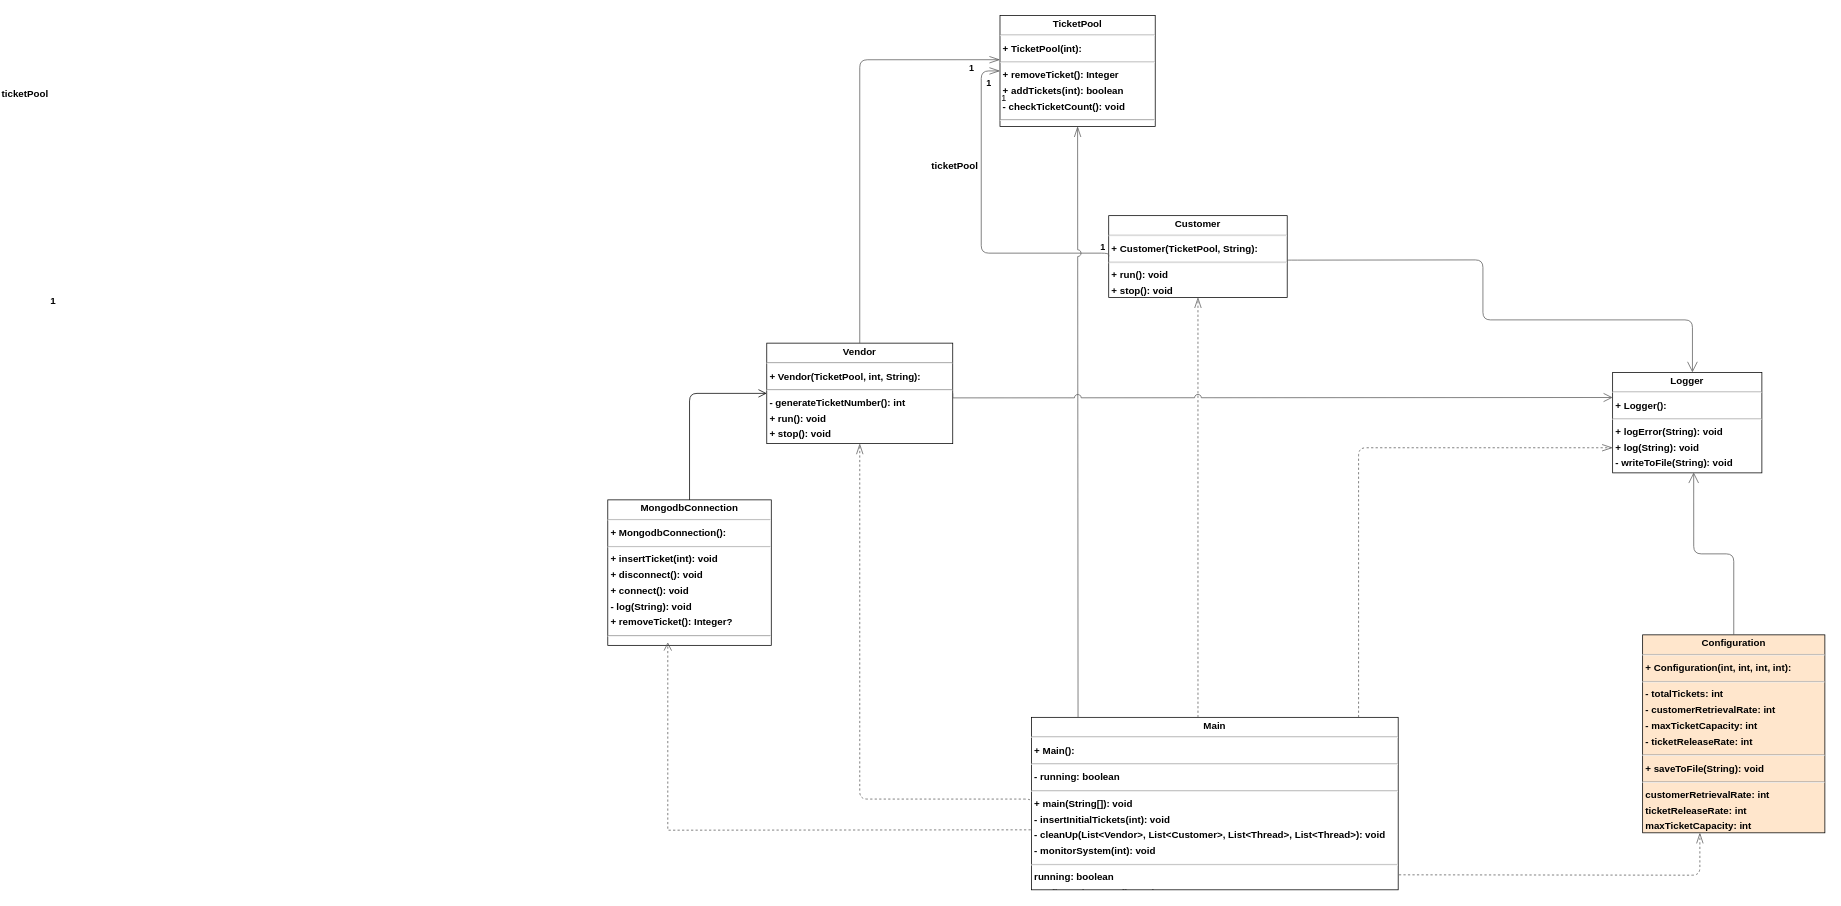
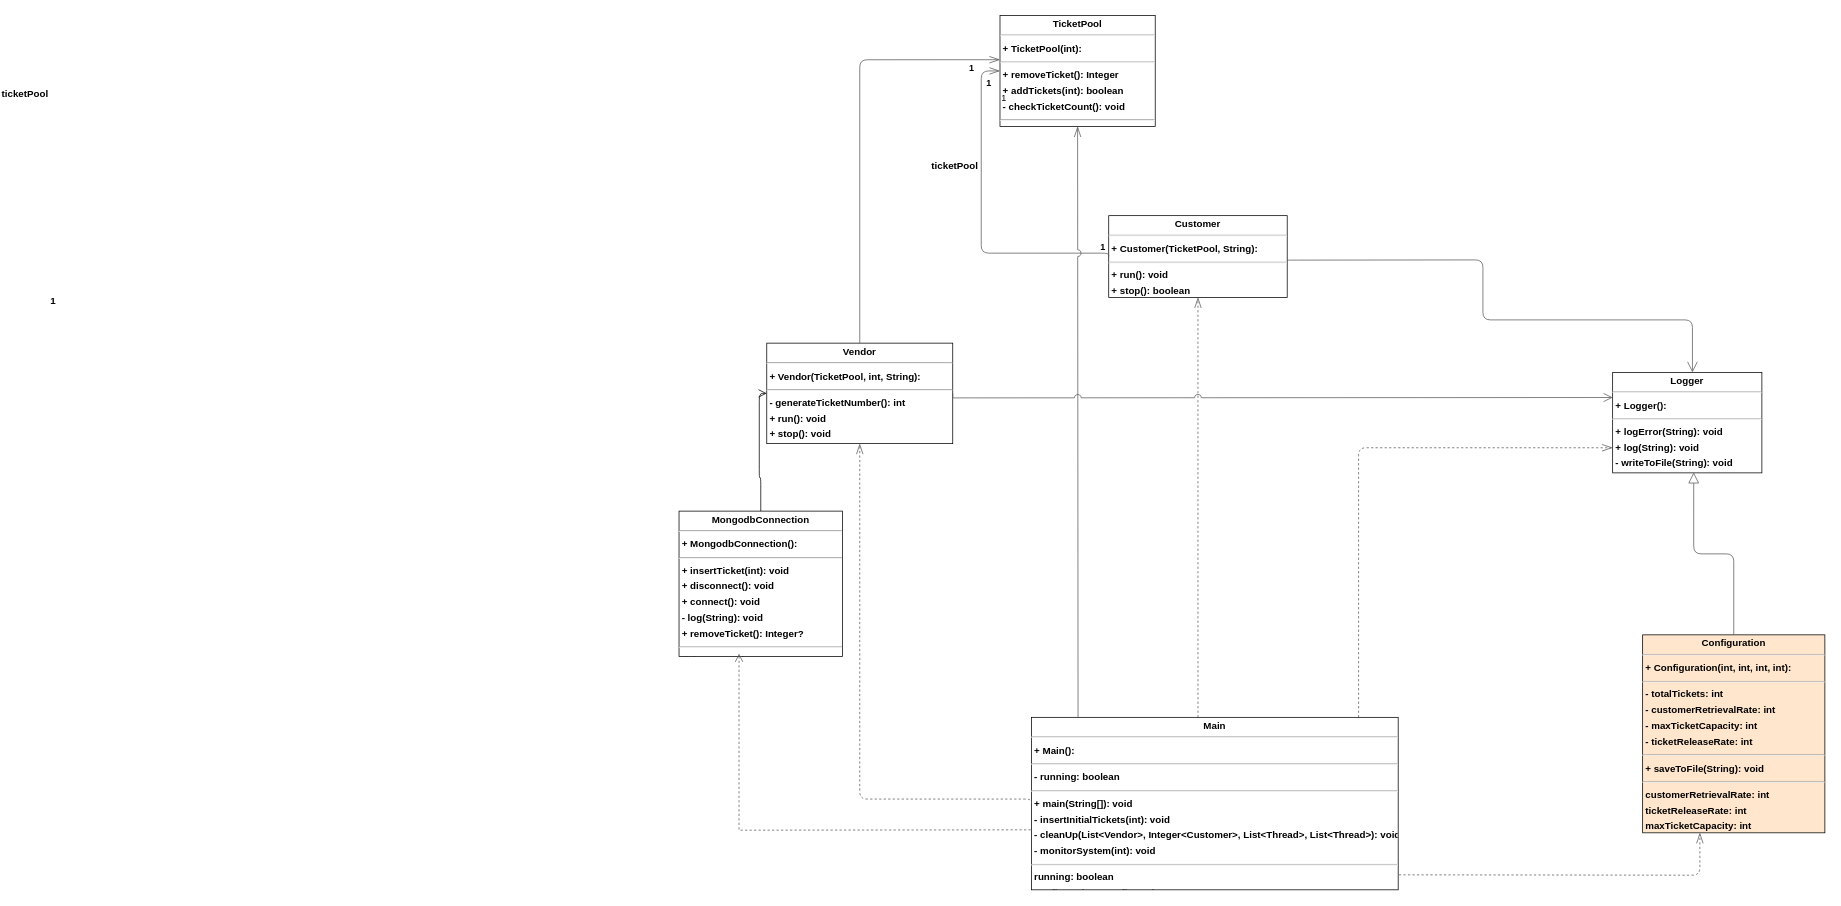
node "Customer + Customer(TicketPool, String): + run(): void + stop(): void": label "Customer + Customer(TicketPool, String): + run(): void + stop(): void" -> "Customer + Customer(TicketPool, String): + run(): void + stop(): boolean"
edge "Configuration + Configuration(int, int, int, int): - totalTickets: int - customerRetrievalRate: int - maxTicketCapacity: int - ticketReleaseRate: int + saveToFile(String): void customerRetrievalRate: int ticketReleaseRate: int maxTicketCapacity: int totalTickets: int" -> "Logger + Logger(): + logError(String): void + log(String): void - writeToFile(String): void": arrowhead open -> block
node "MongodbConnection + MongodbConnection(): + insertTicket(int): void + disconnect(): void + connect(): void - log(String): void + removeTicket(): Integer? ticketCount: long": moved (690, 573) -> (761, 584)
node "Main + Main(): - running: boolean + main(String[]): void - insertInitialTickets(int): void - cleanUp(List<Vendor>, List<Customer>, List<Thread>, List<Thread>): void - monitorSystem(int): void running: boolean configuration: Configuration?": label "Main + Main(): - running: boolean + main(String[]): void - insertInitialTickets(int): void - cleanUp(List<Vendor>, List<Customer>, List<Thread>, List<Thread>): void - monitorSystem(int): void running: boolean configuration: Configuration?" -> "Main + Main(): - running: boolean + main(String[]): void - insertInitialTickets(int): void - cleanUp(List<Vendor>, Integer<Customer>, List<Thread>, List<Thread>): void - monitorSystem(int): void running: boolean configuration: Configuration?"
